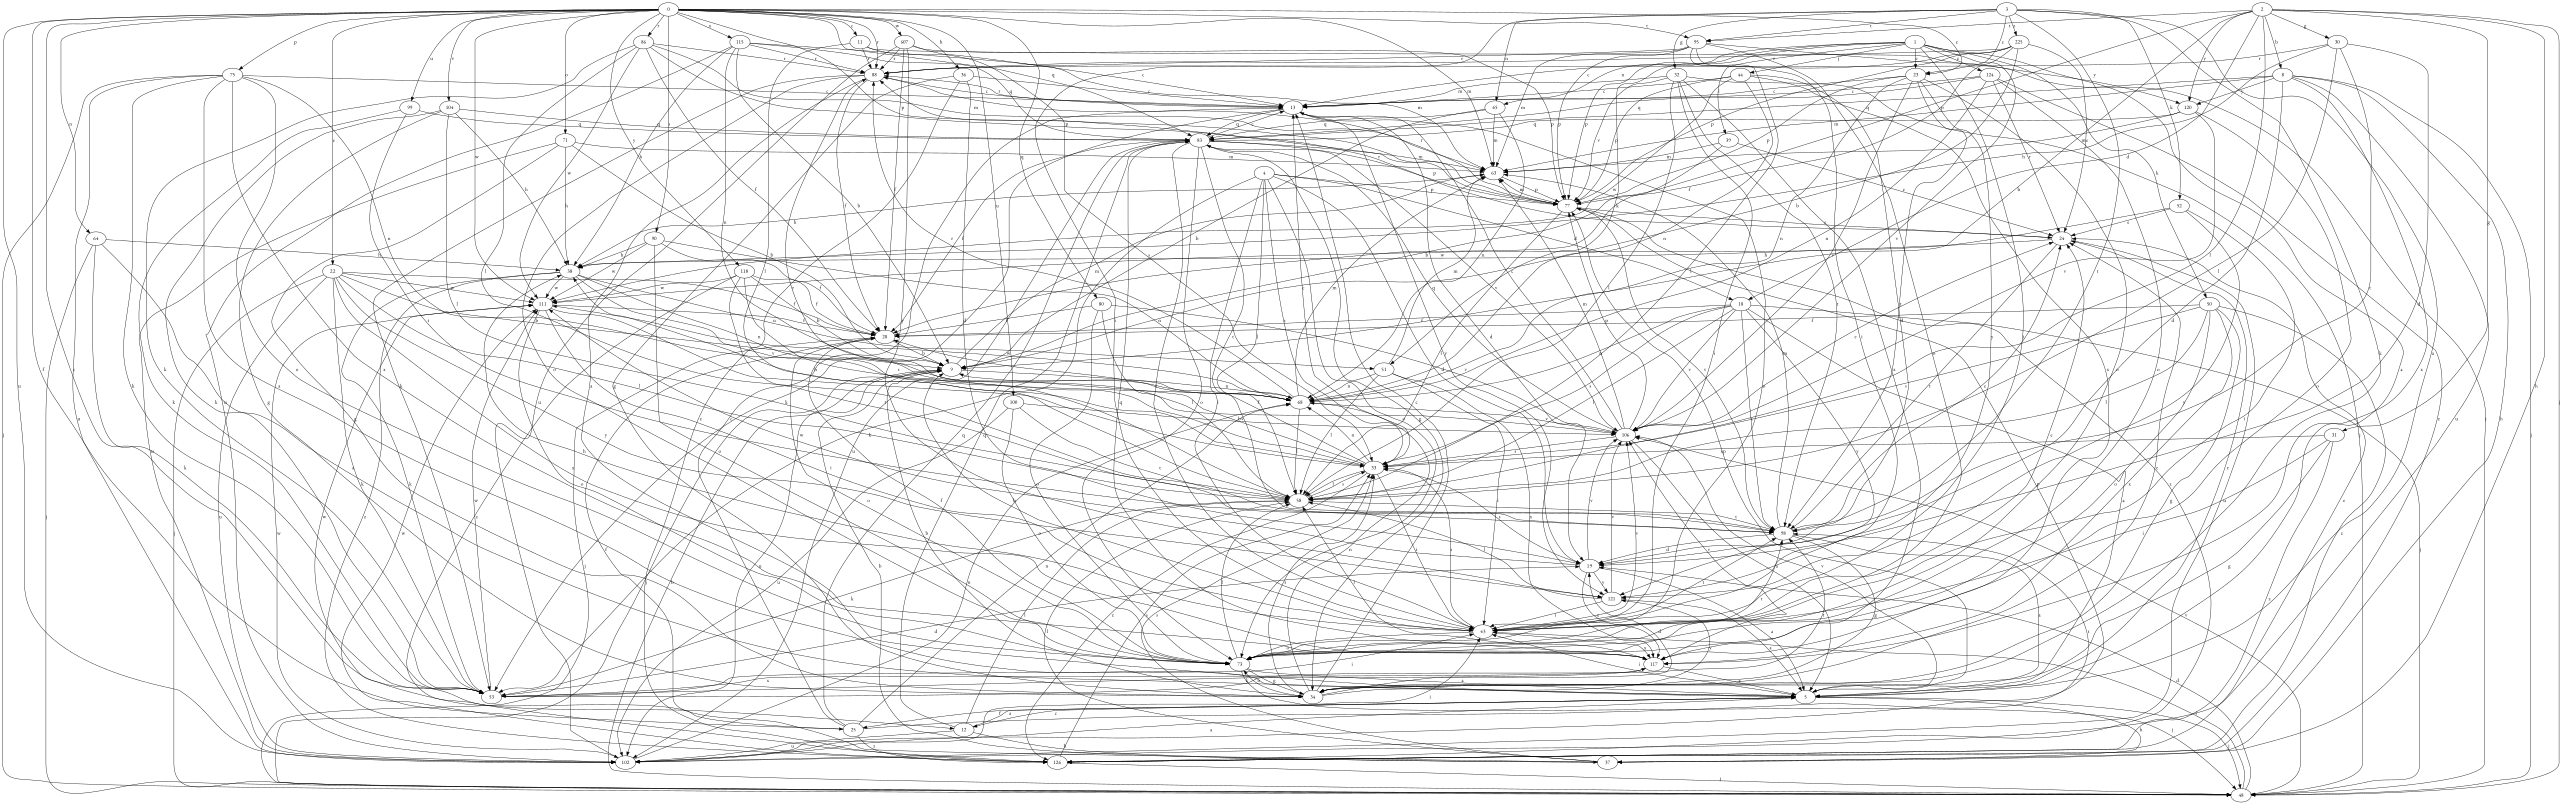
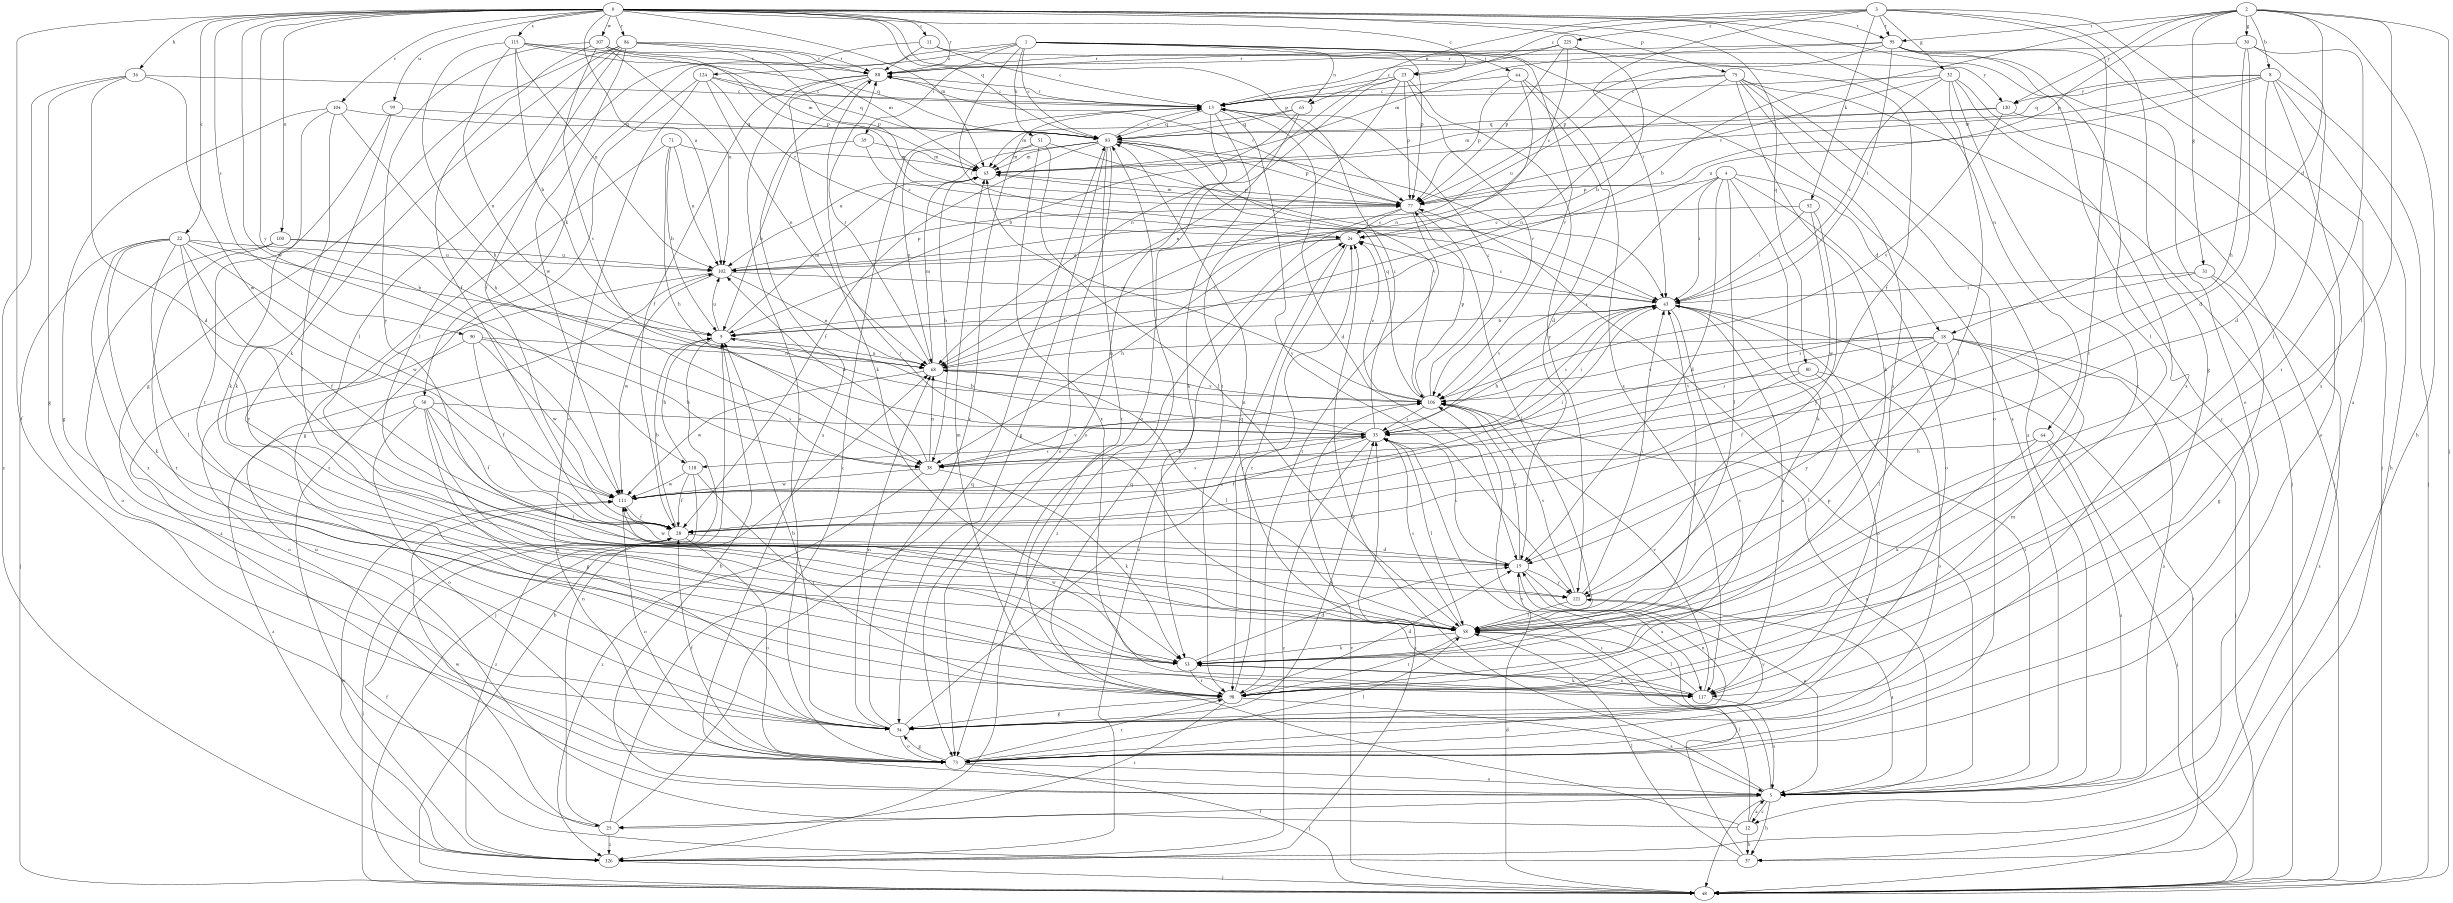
edge "0" -> "71": removed, label "o"
node "607": label "607" -> "107"
edge "1" -> "23": now "1" -> "83"
edge "32" -> "13": label "m" -> "c"
edge "24" -> "88": removed, label "r"
edge "44" -> "111": now "36" -> "111"
edge "38" -> "51": now "38" -> "102"
edge "3" -> "34": label "k" -> "g"
edge "118" -> "33": reversed
edge "18" -> "98": label "t" -> "m"
edge "86" -> "34": added, label "g"
edge "28" -> "19": added, label "d"
edge "34" -> "19": label "d" -> "n"
edge "48" -> "43": reversed
edge "25" -> "98": reversed
edge "37" -> "9": now "5" -> "9"
